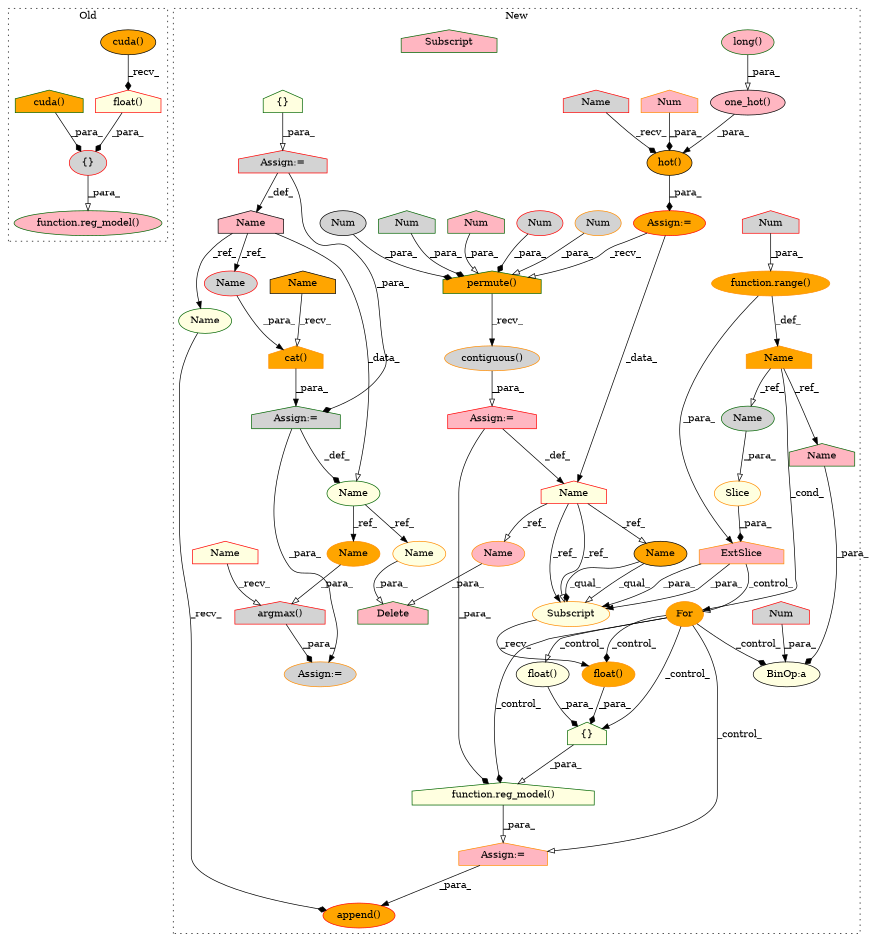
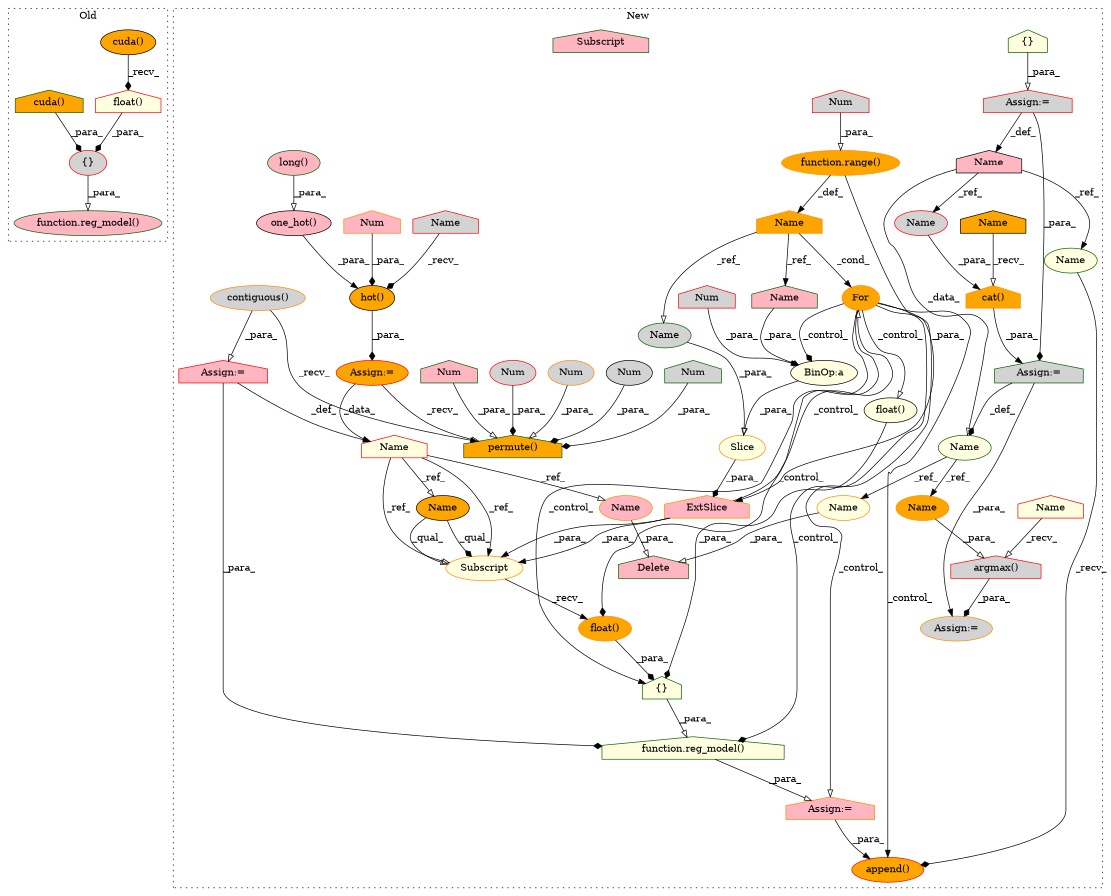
edge "permute()" -> "contiguous()": reversed
edge "BinOp:a" -> "Slice": added, label "_para_"
edge "For" -> "append()": added, label "_control_"
